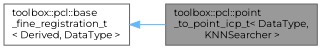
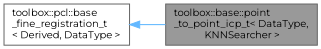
node "toolbox::pcl::point _to_point_icp_t< DataType, KNNSearcher >": label "toolbox::pcl::point _to_point_icp_t< DataType, KNNSearcher >" -> "toolbox::base::point _to_point_icp_t< DataType, KNNSearcher >"
